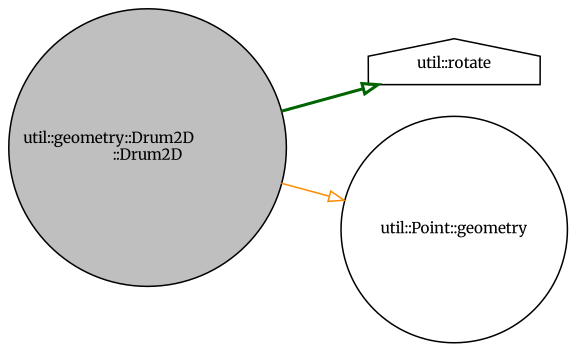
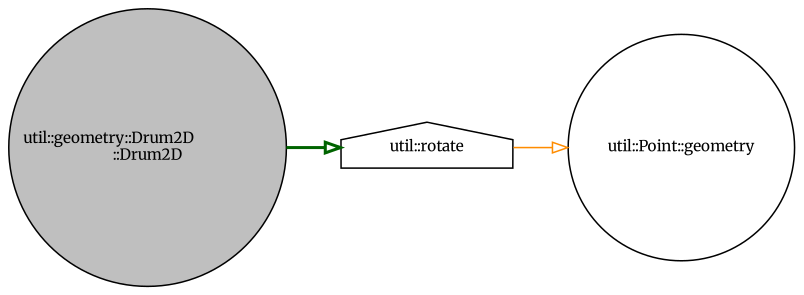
edge "util::geometry::Drum2D ::Drum2D" -> "util::Point::geometry": now "util::rotate" -> "util::Point::geometry"
